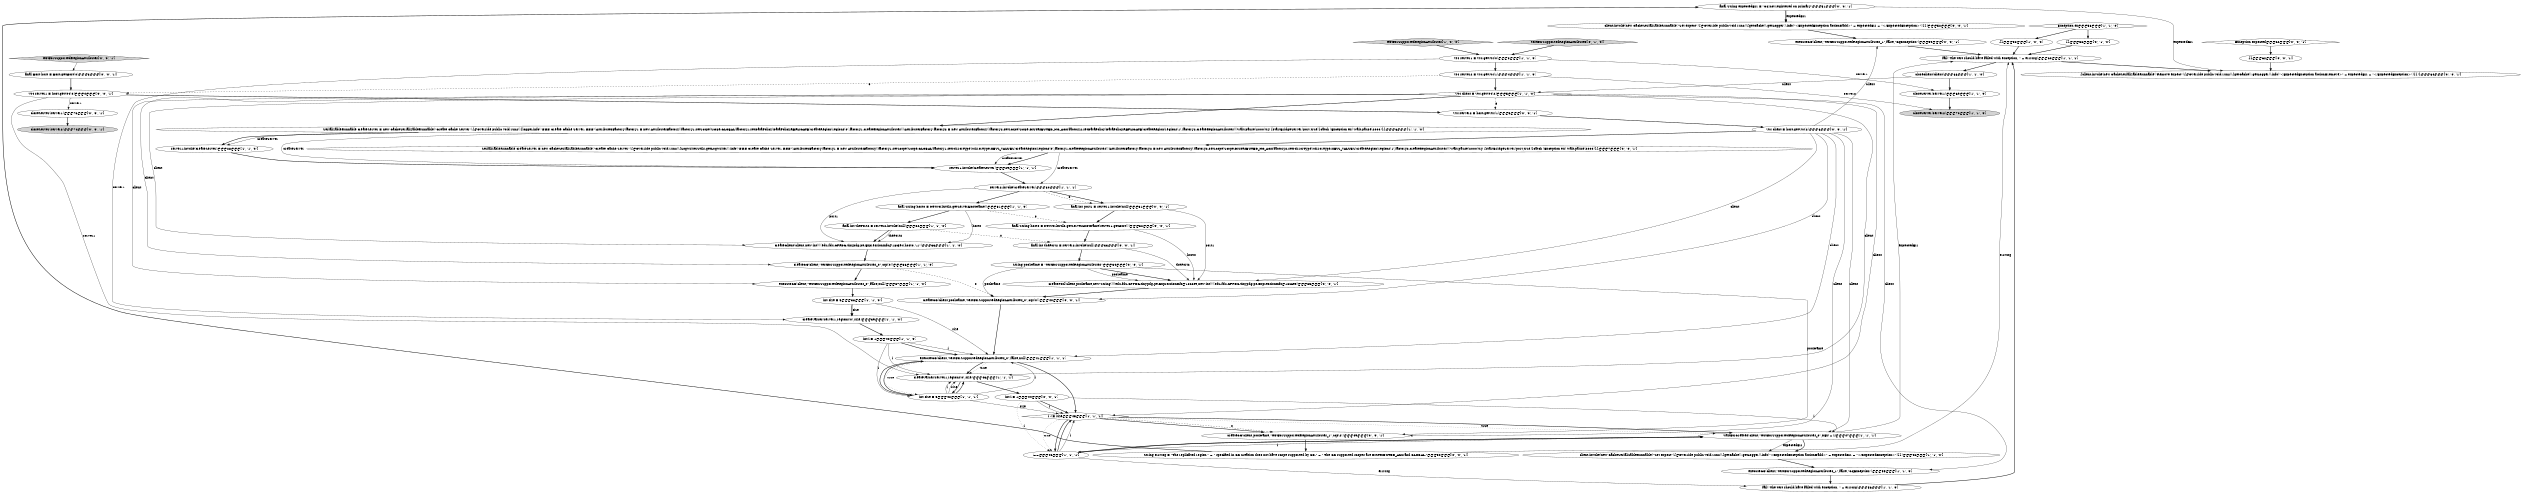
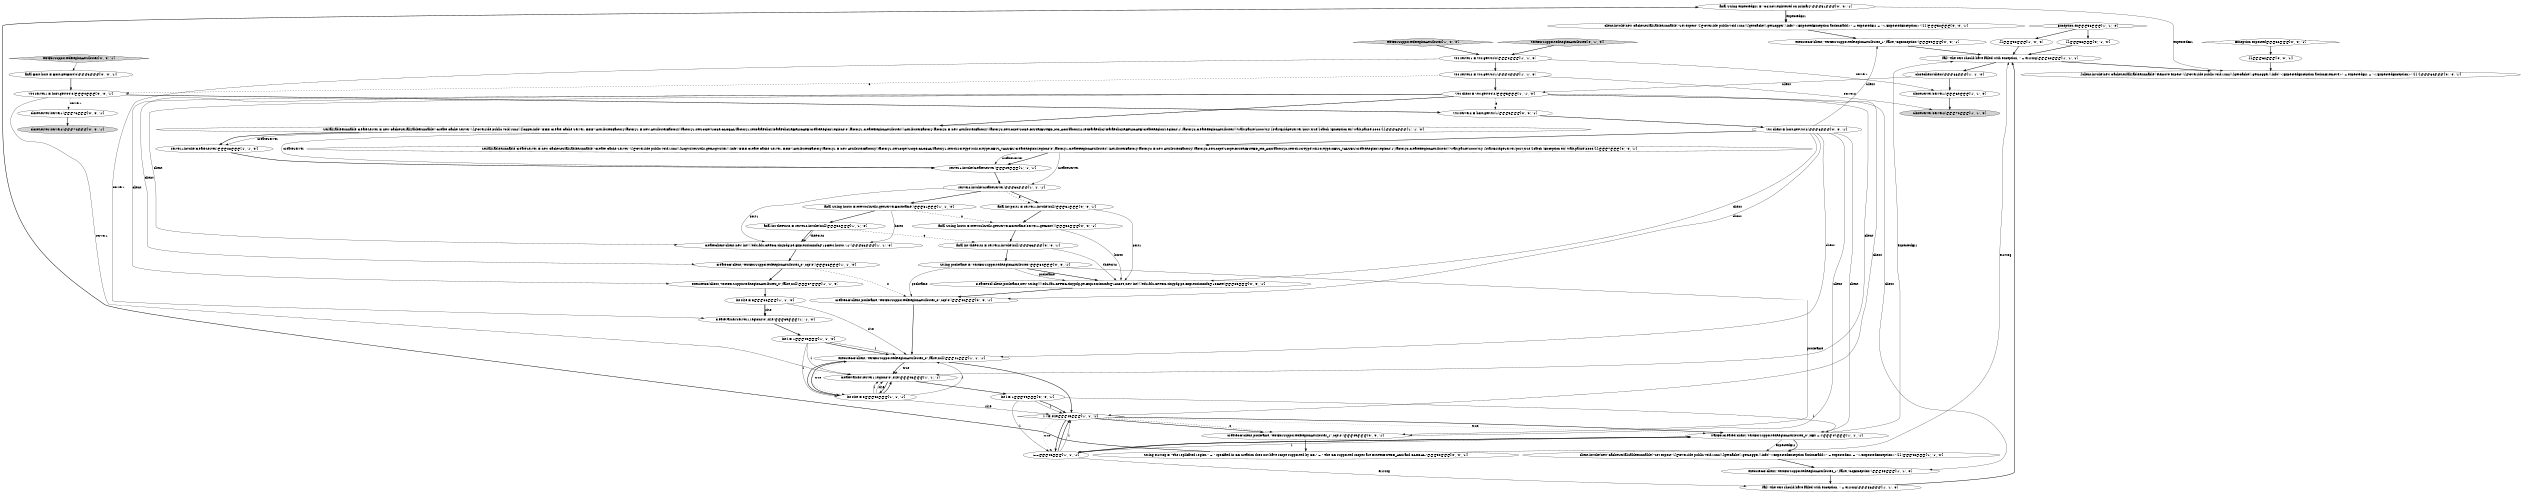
node "VM client = VM.getVM(2)@@@5@@@['1', '1', '0']": shape diamond -> ellipse
edge "VM server1 = host.getVM(0)@@@4@@@['0', '0', '1']" -> "closeServer(server1)@@@73@@@['0', '0', '1']": style solid -> dotted
edge "int i = 1@@@44@@@['0', '0', '1']" -> "i++@@@46@@@['1', '1', '1']": style dotted -> solid
